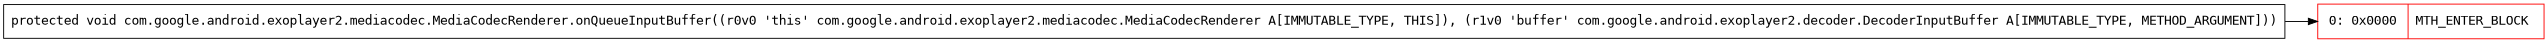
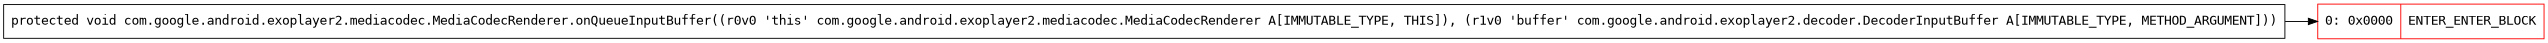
node "0: 0x0000": text "MTH_ENTER_BLOCK" -> "ENTER_ENTER_BLOCK"
